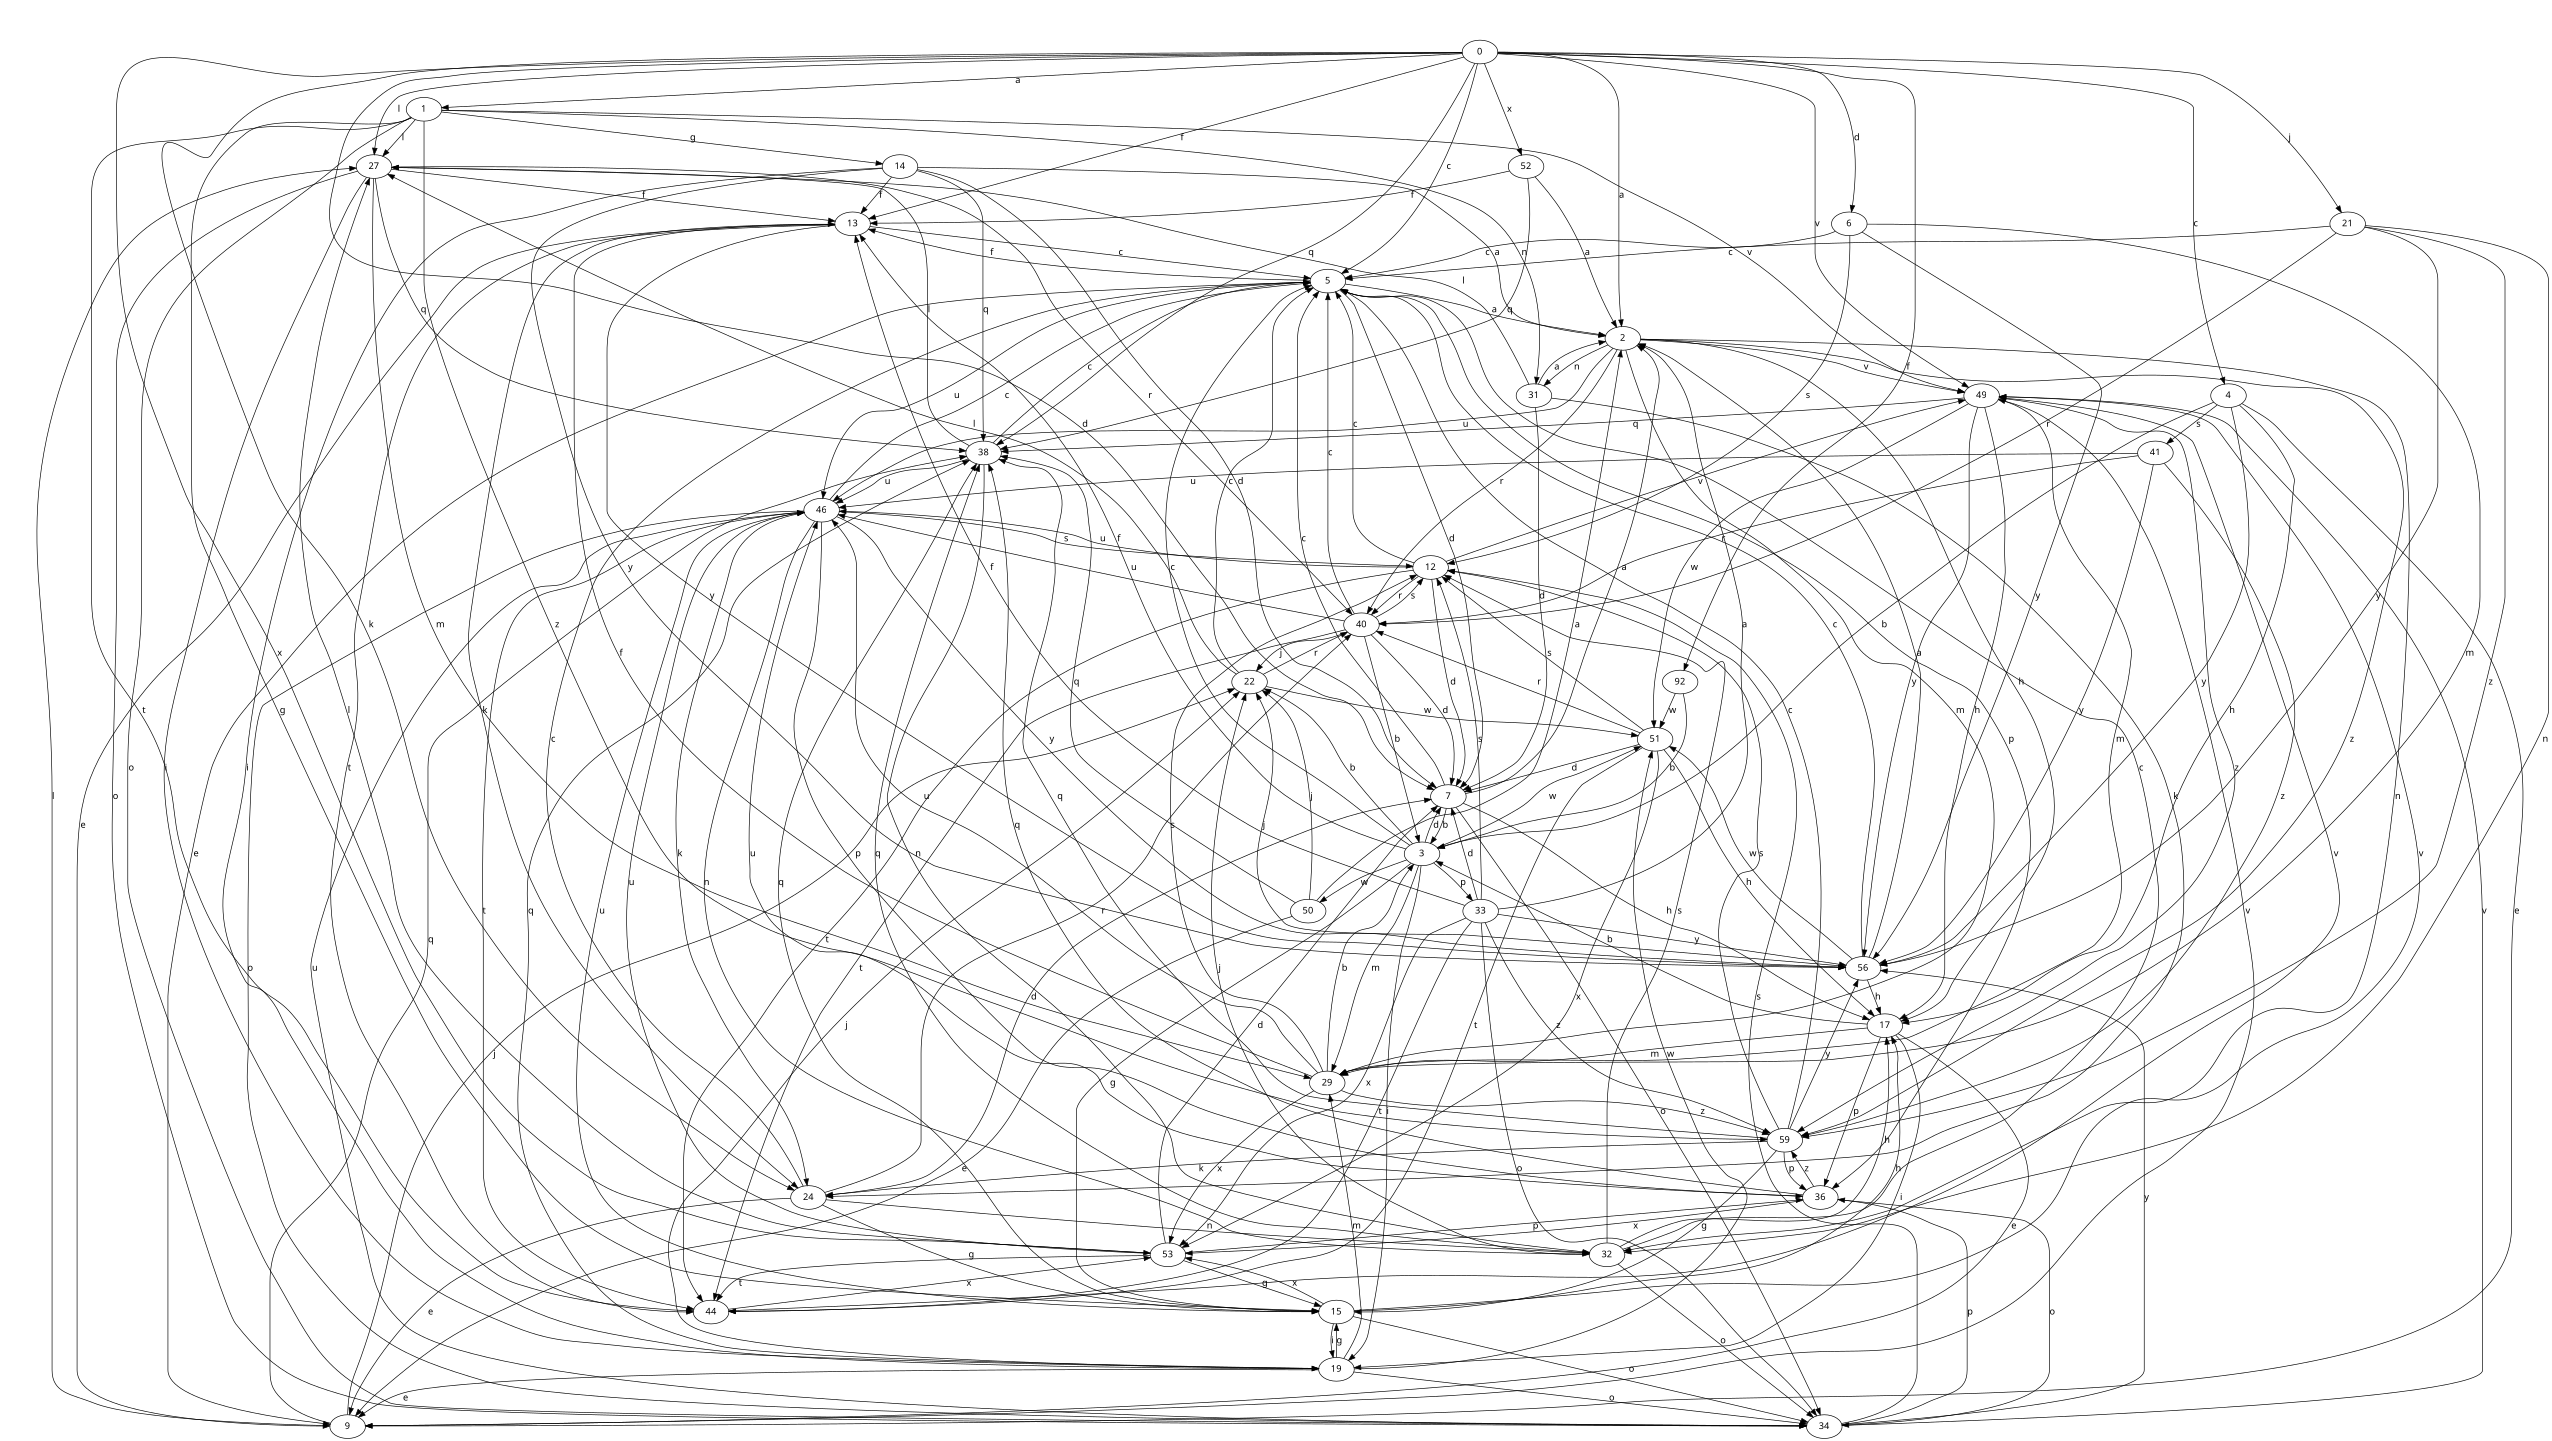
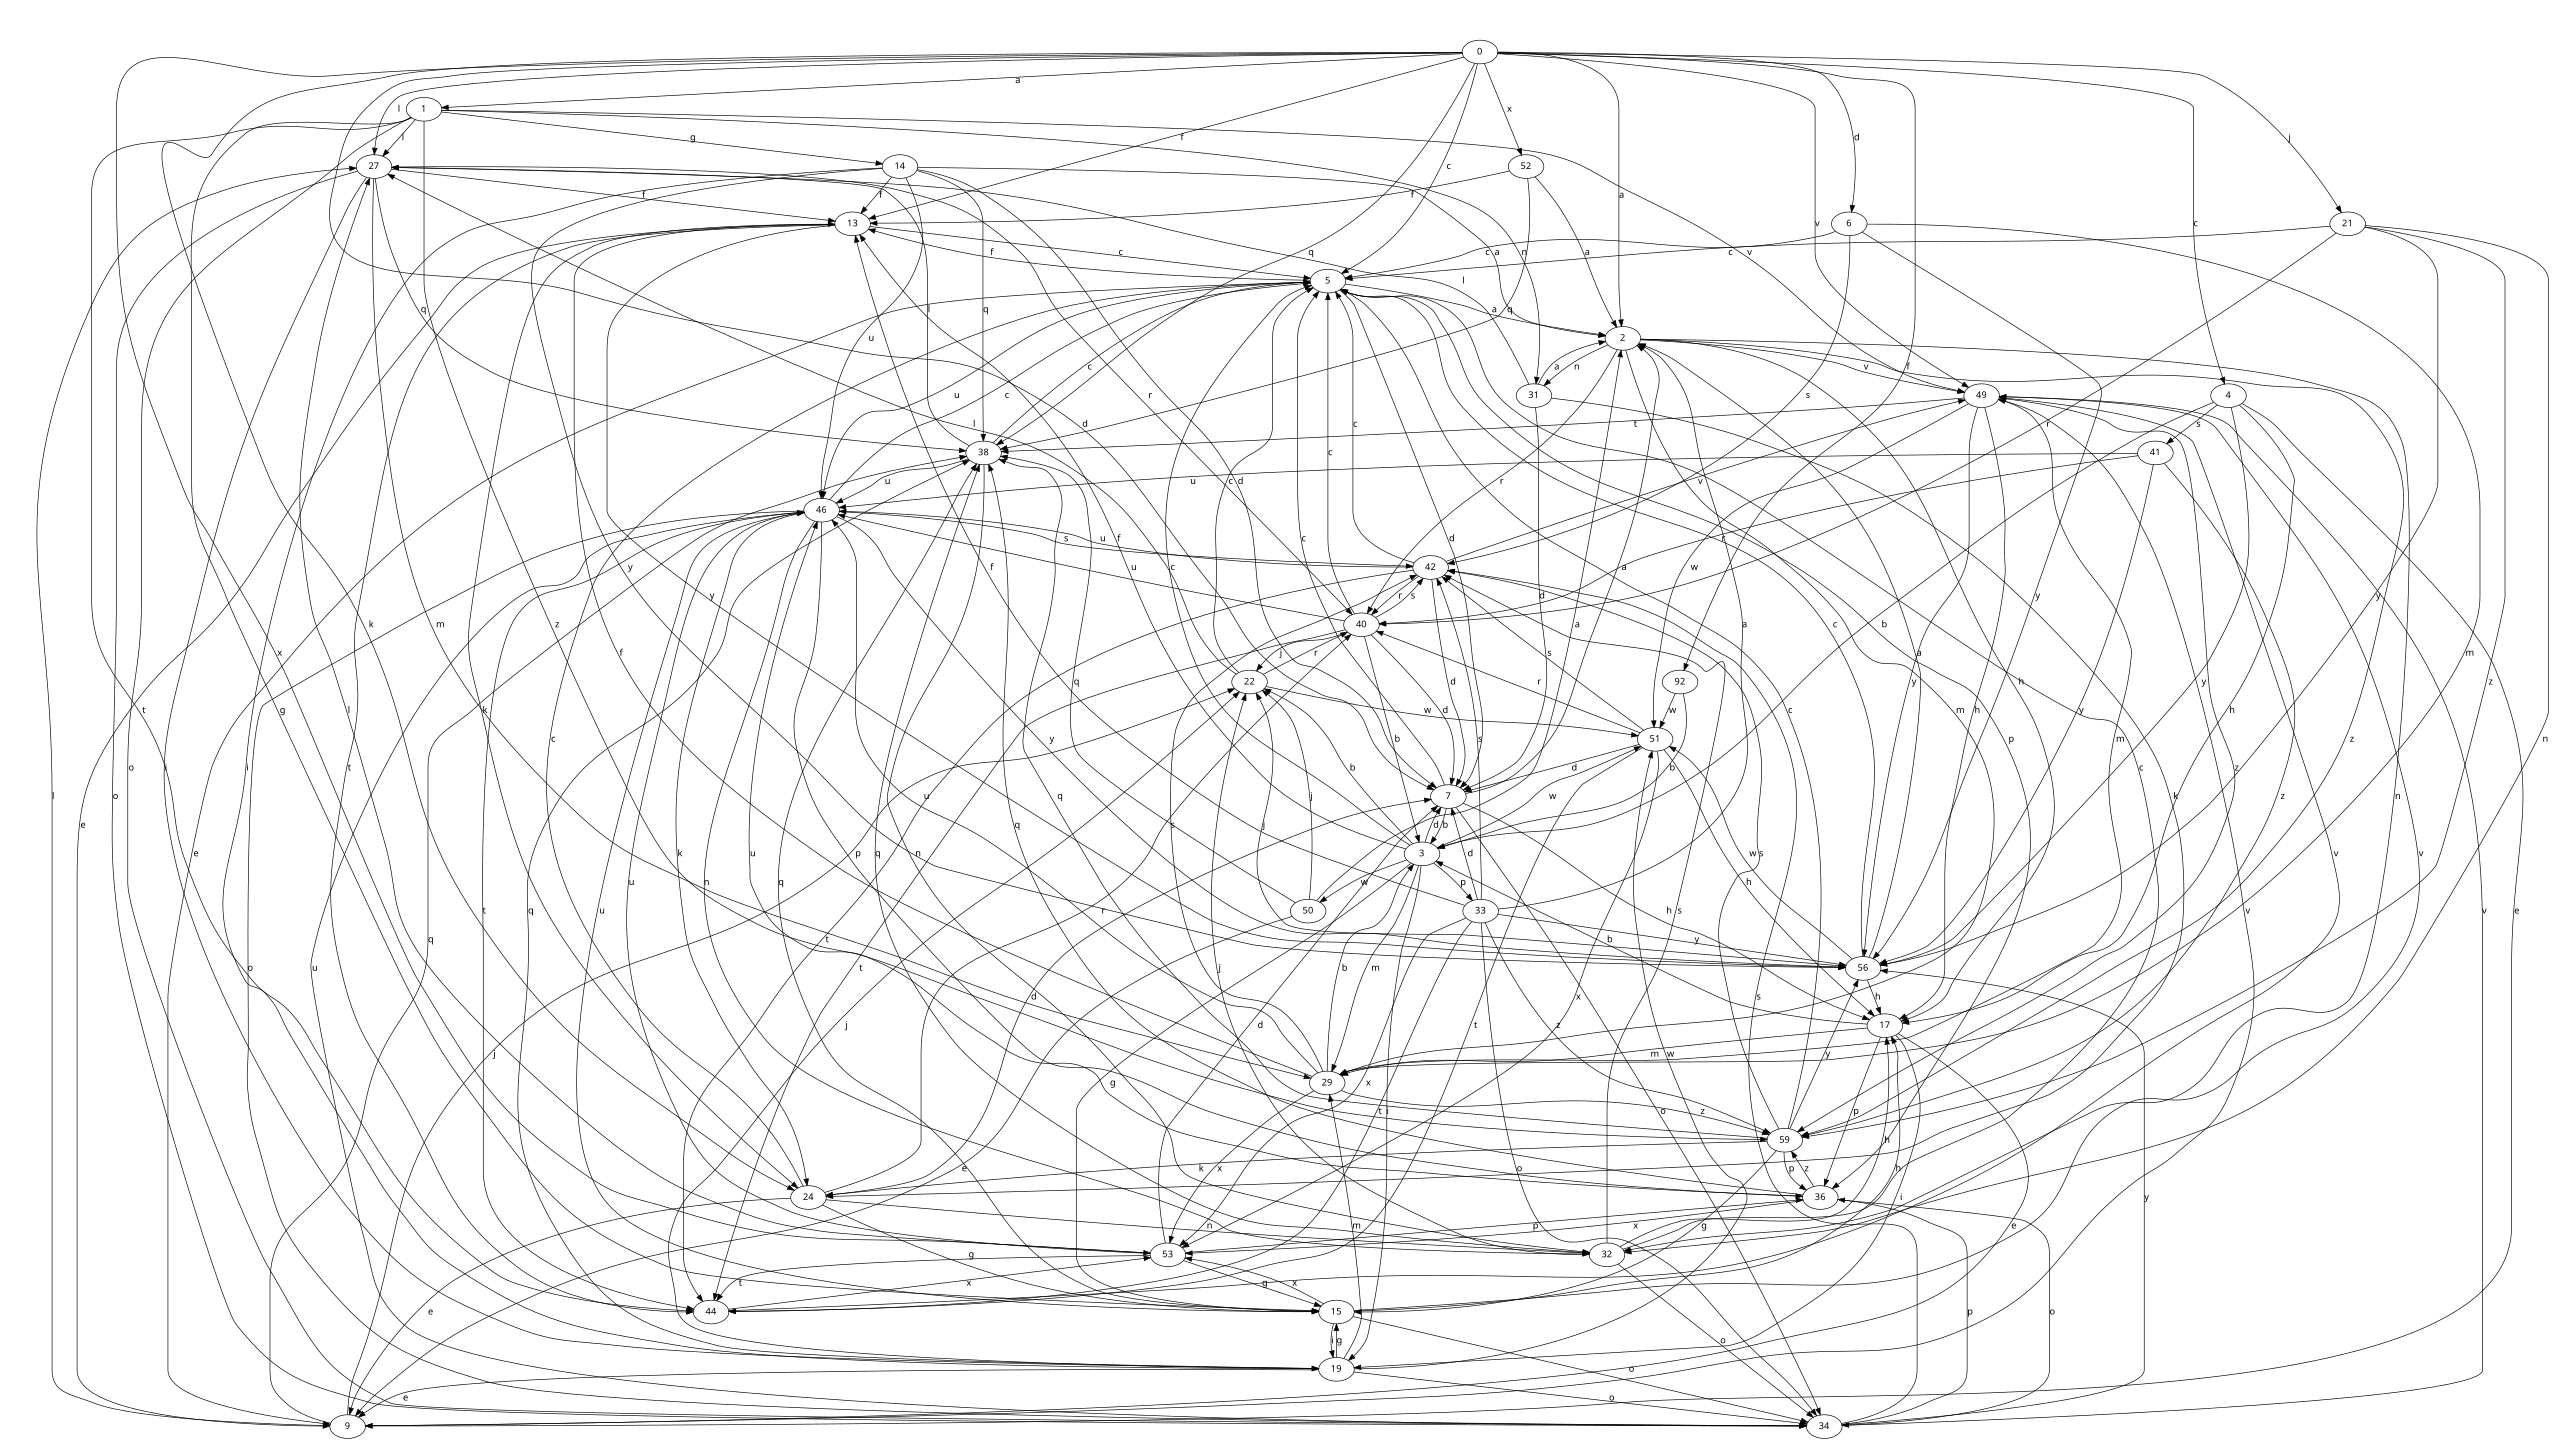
edge "49" -> "38": label "q" -> "t"
edge "2" -> "46": now "14" -> "46"
node "12": label "12" -> "42"
